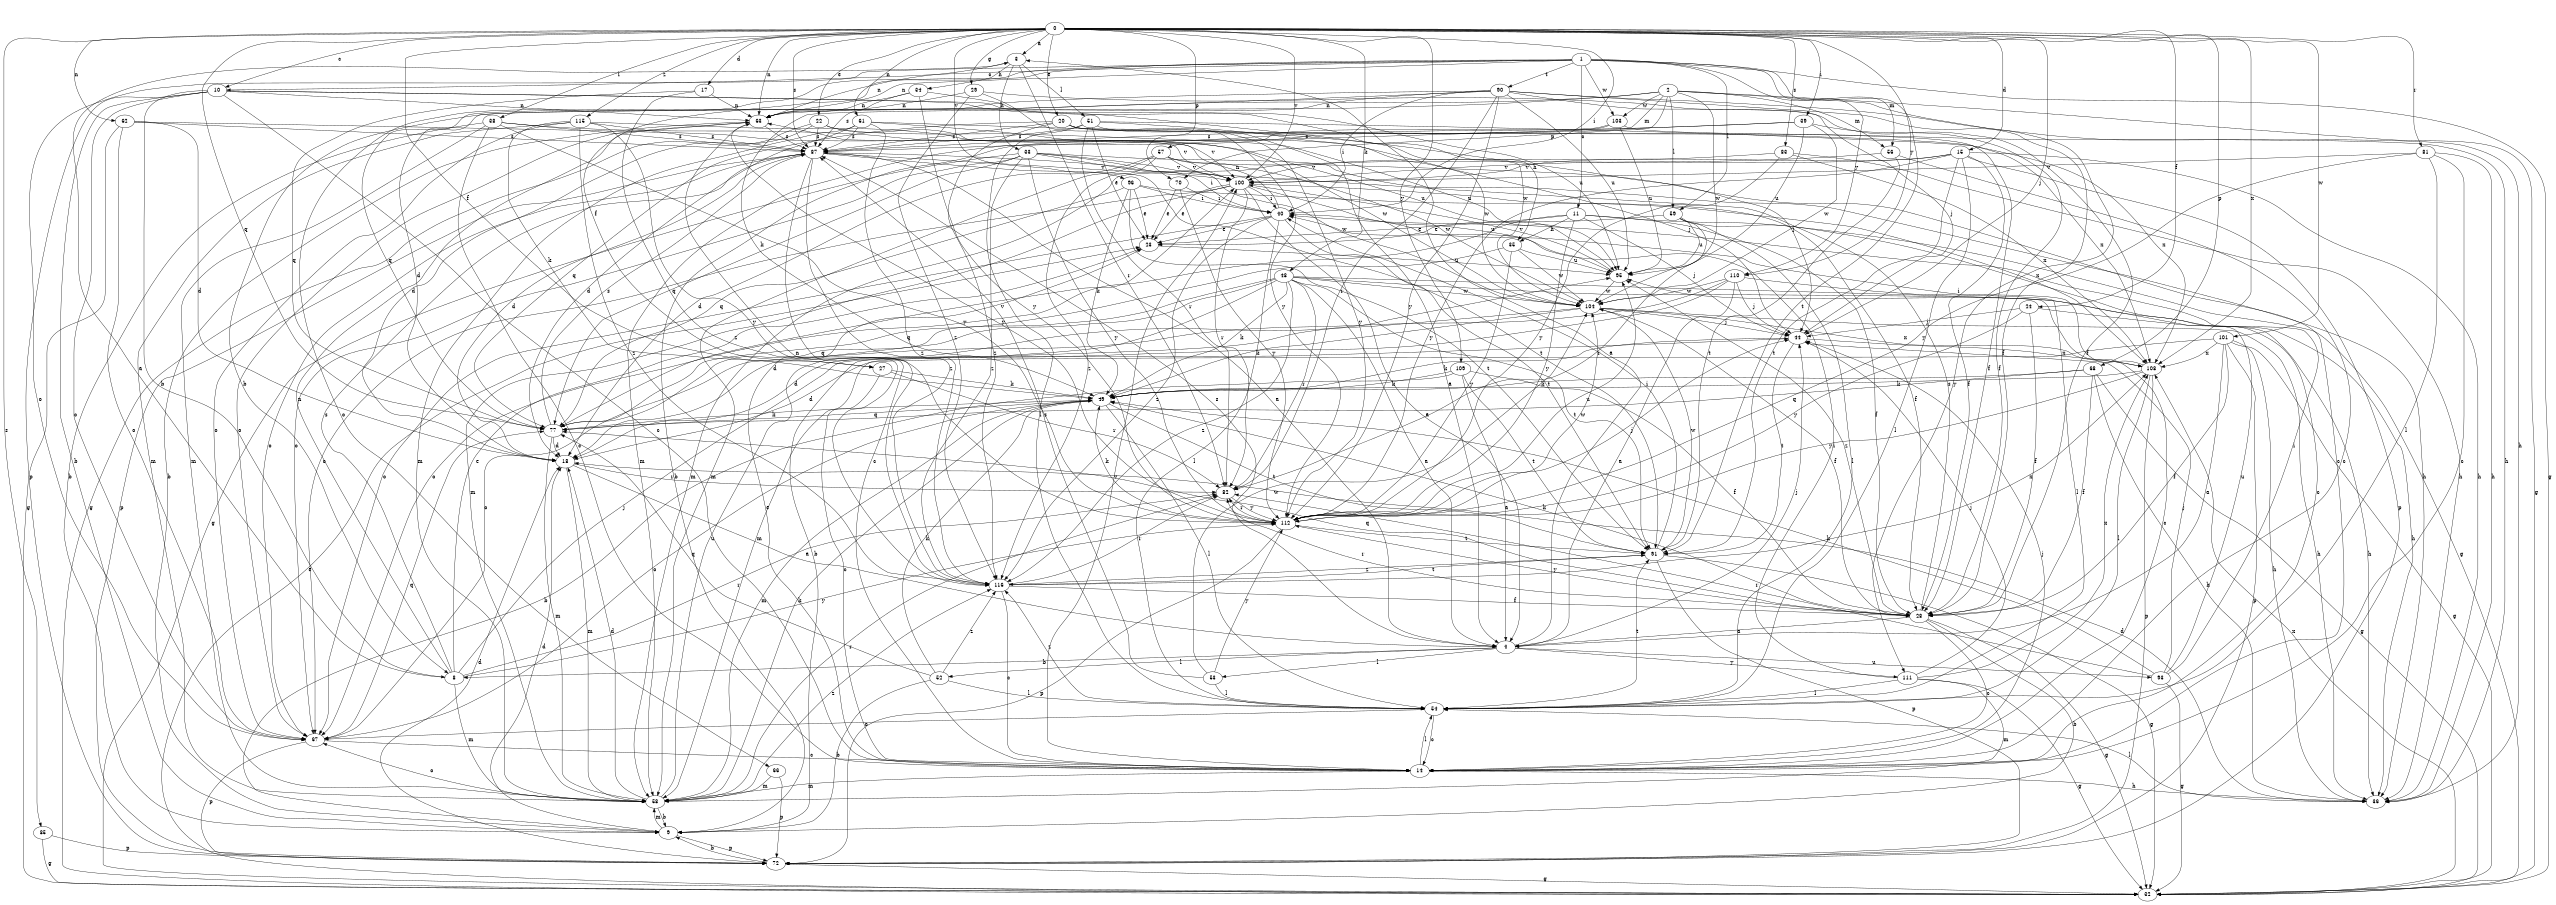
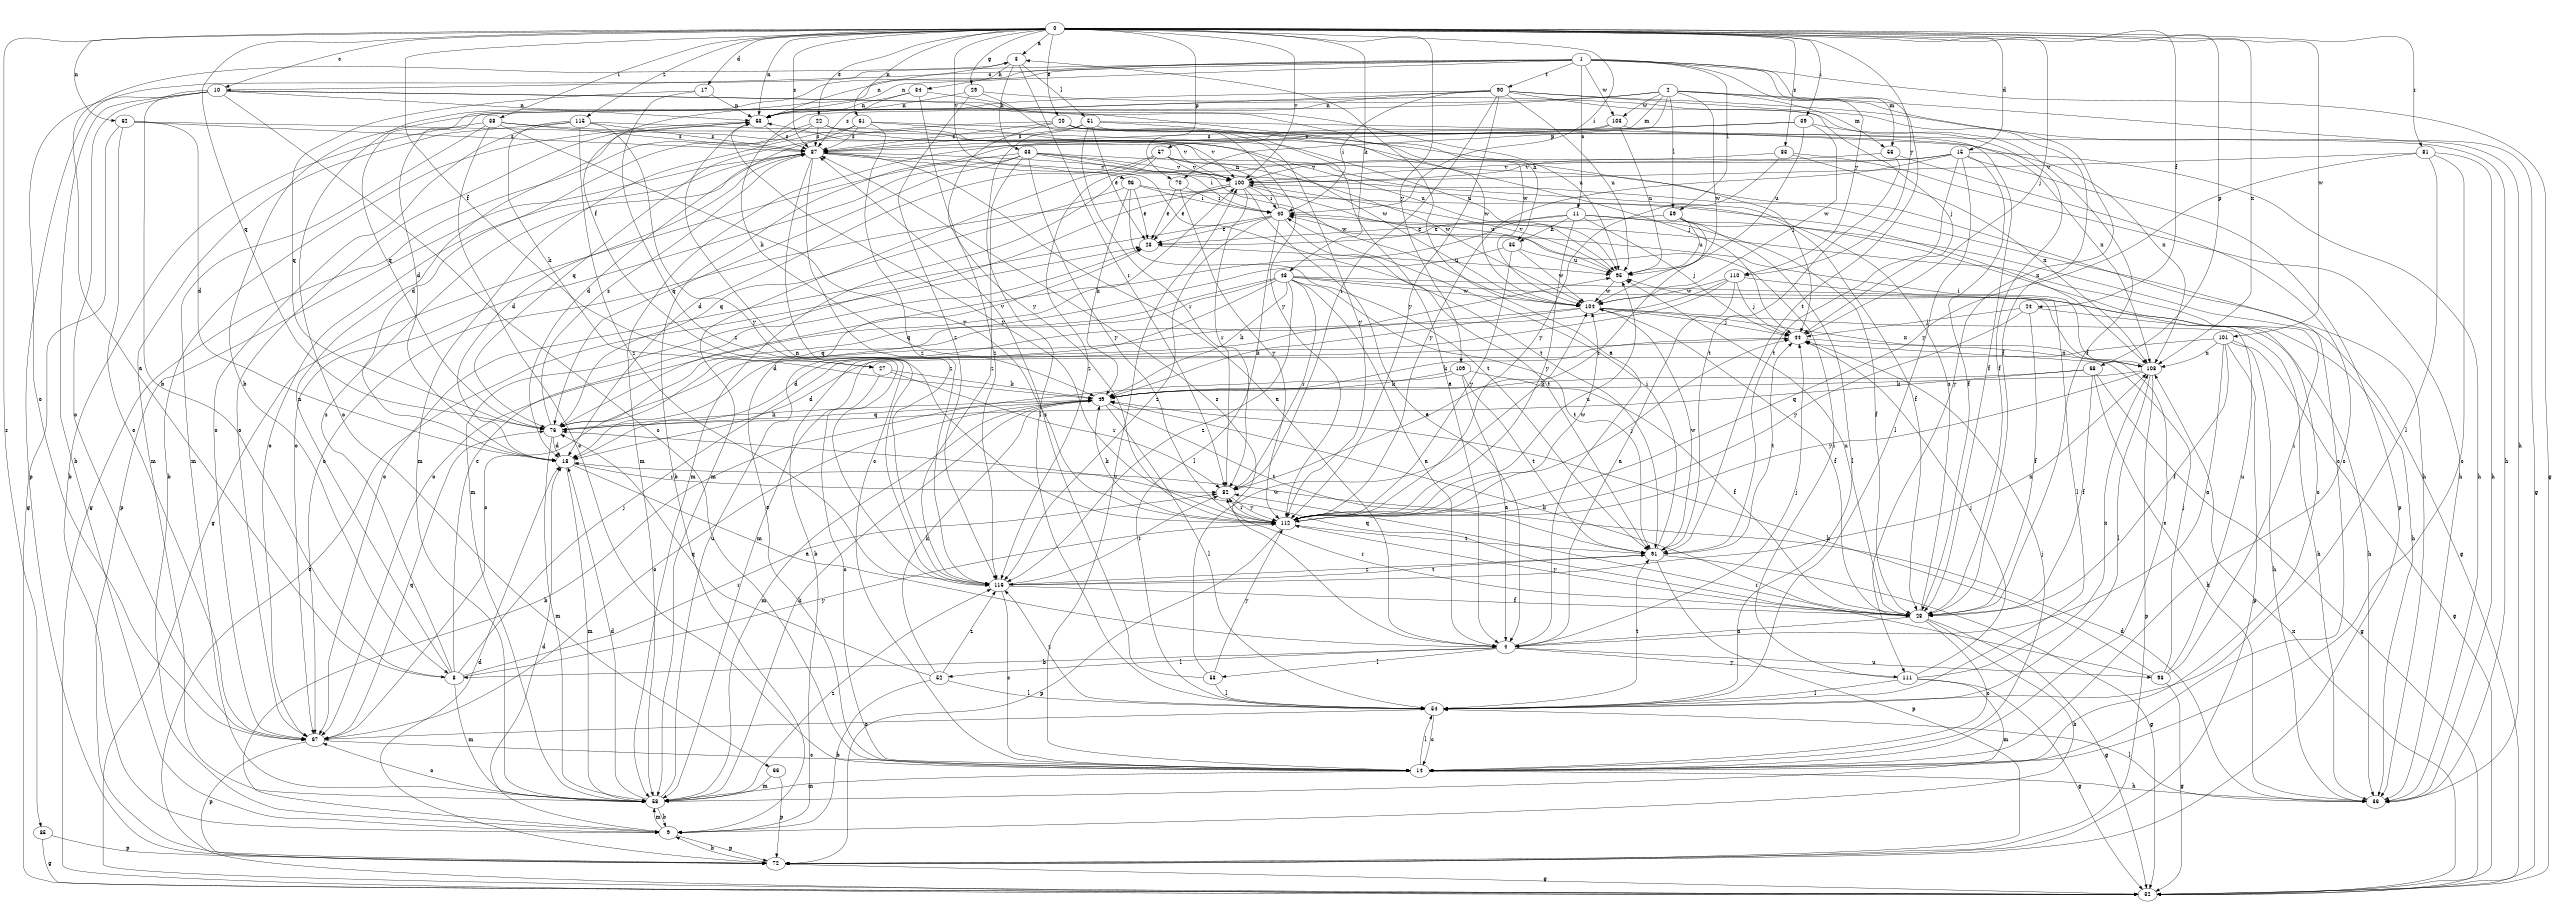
node "77": label "77" -> "76"
edge "28" -> "95": label "z" -> "u"
edge "44" -> "91": reversed
edge "58" -> "82": removed, label "r"
